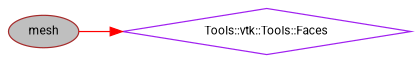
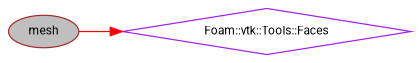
node "Tools::vtk::Tools::Faces": label "Tools::vtk::Tools::Faces" -> "Foam::vtk::Tools::Faces"
